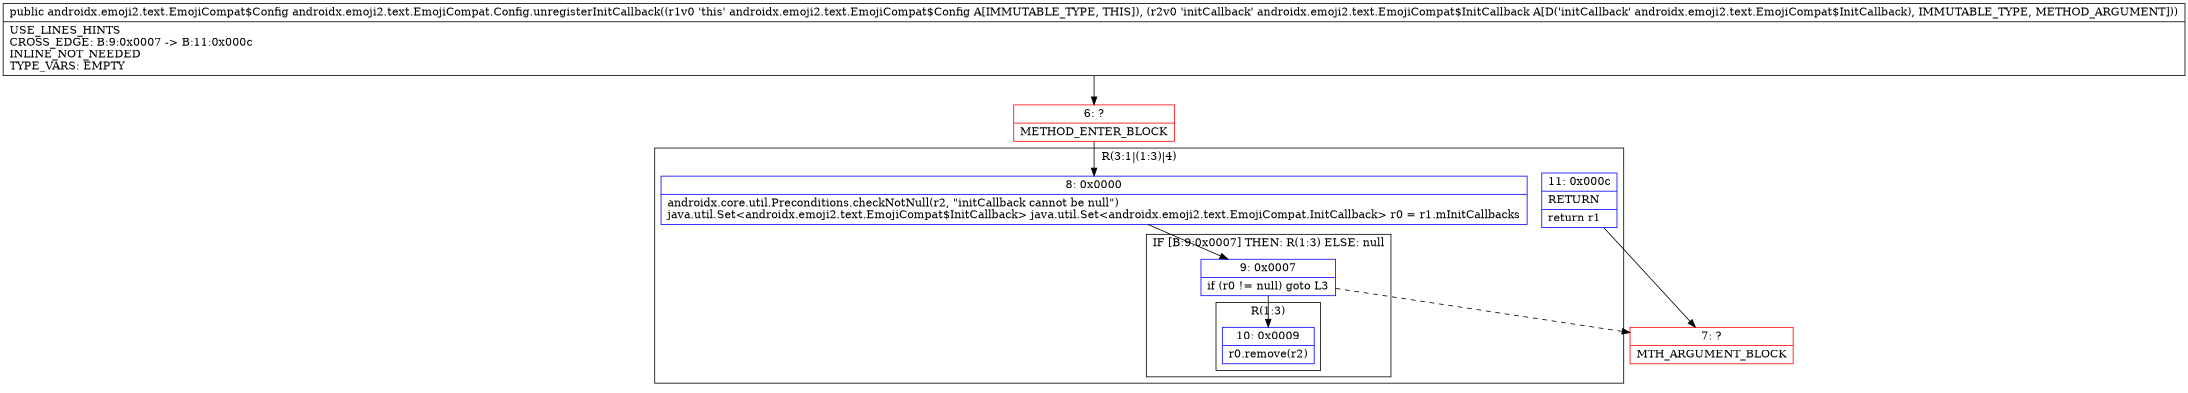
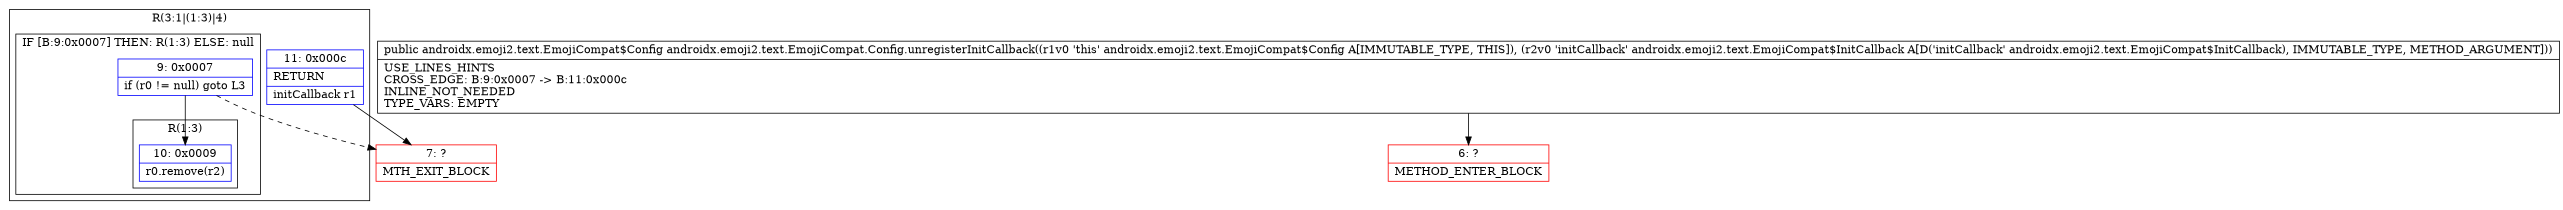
node "8: 0x0000": removed
node "11: 0x000c": text "return r1" -> "initCallback r1"
node "7: ?": text "MTH_ARGUMENT_BLOCK" -> "MTH_EXIT_BLOCK"
